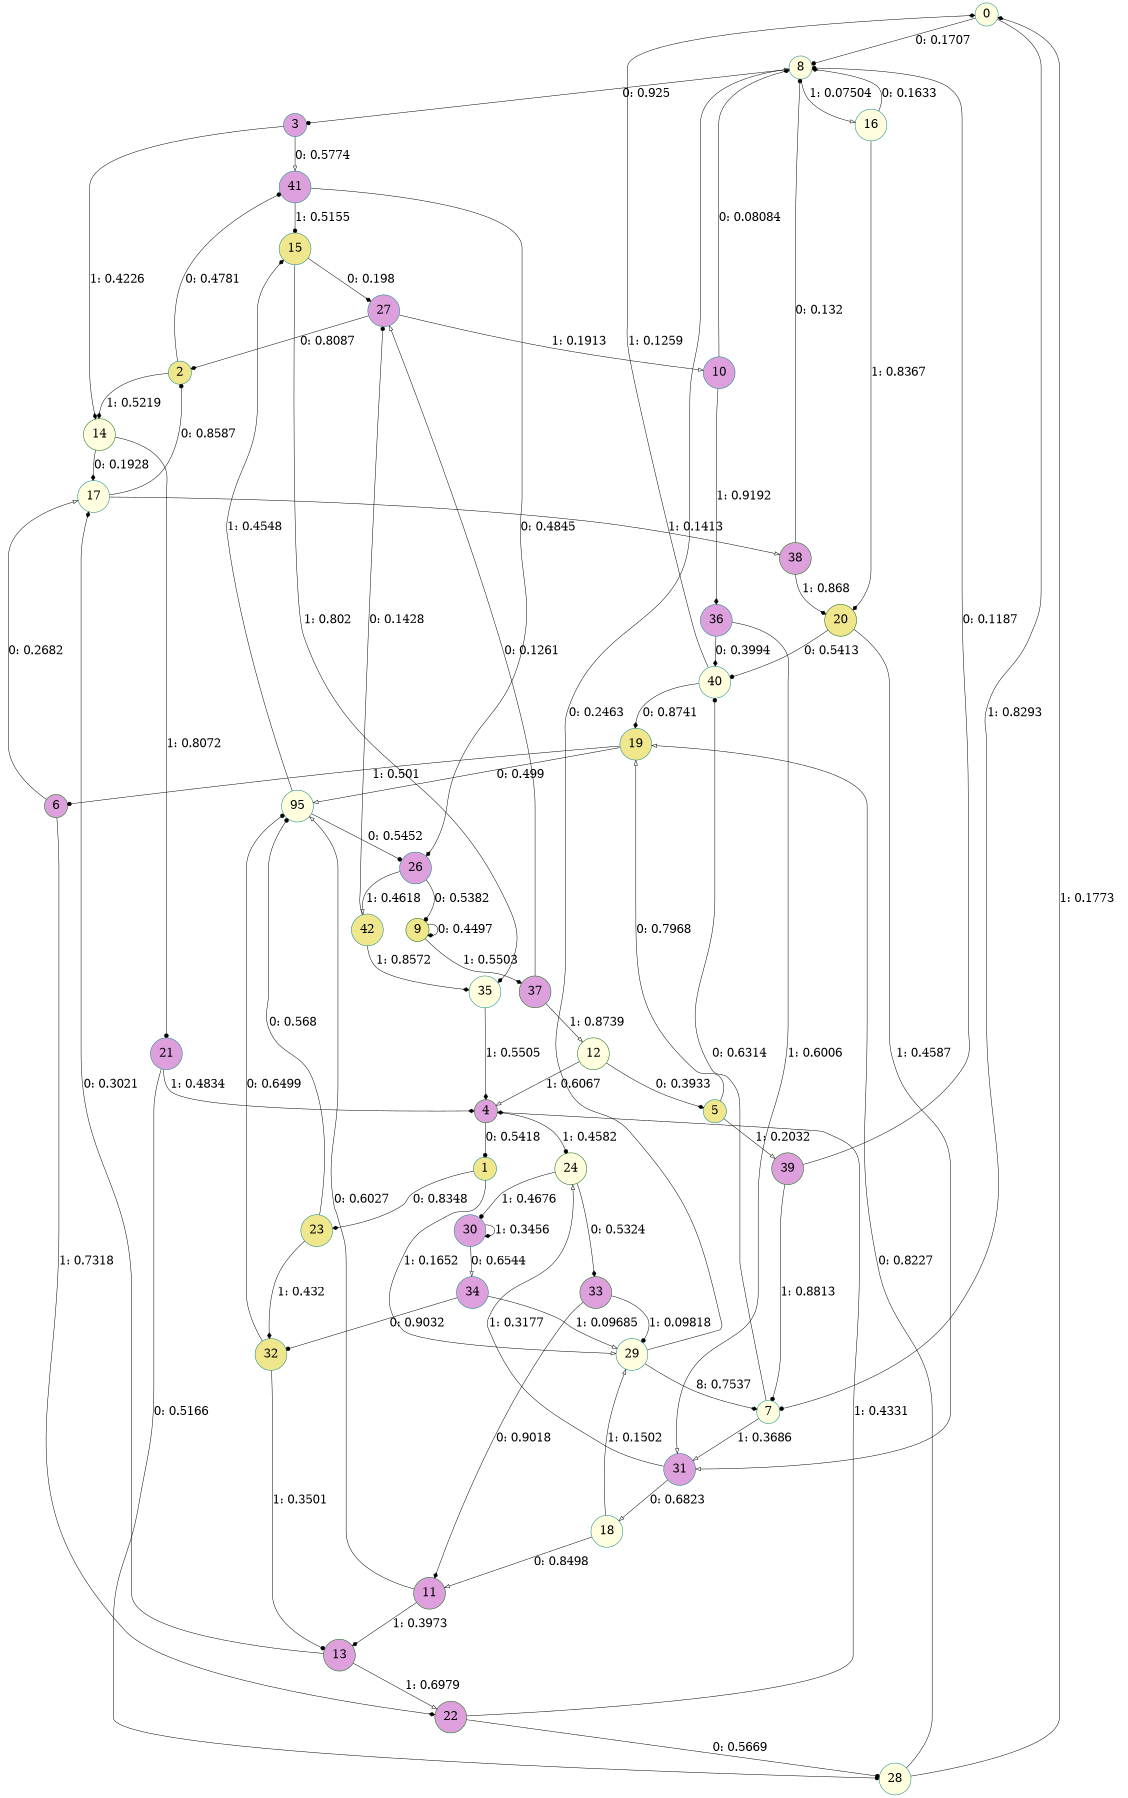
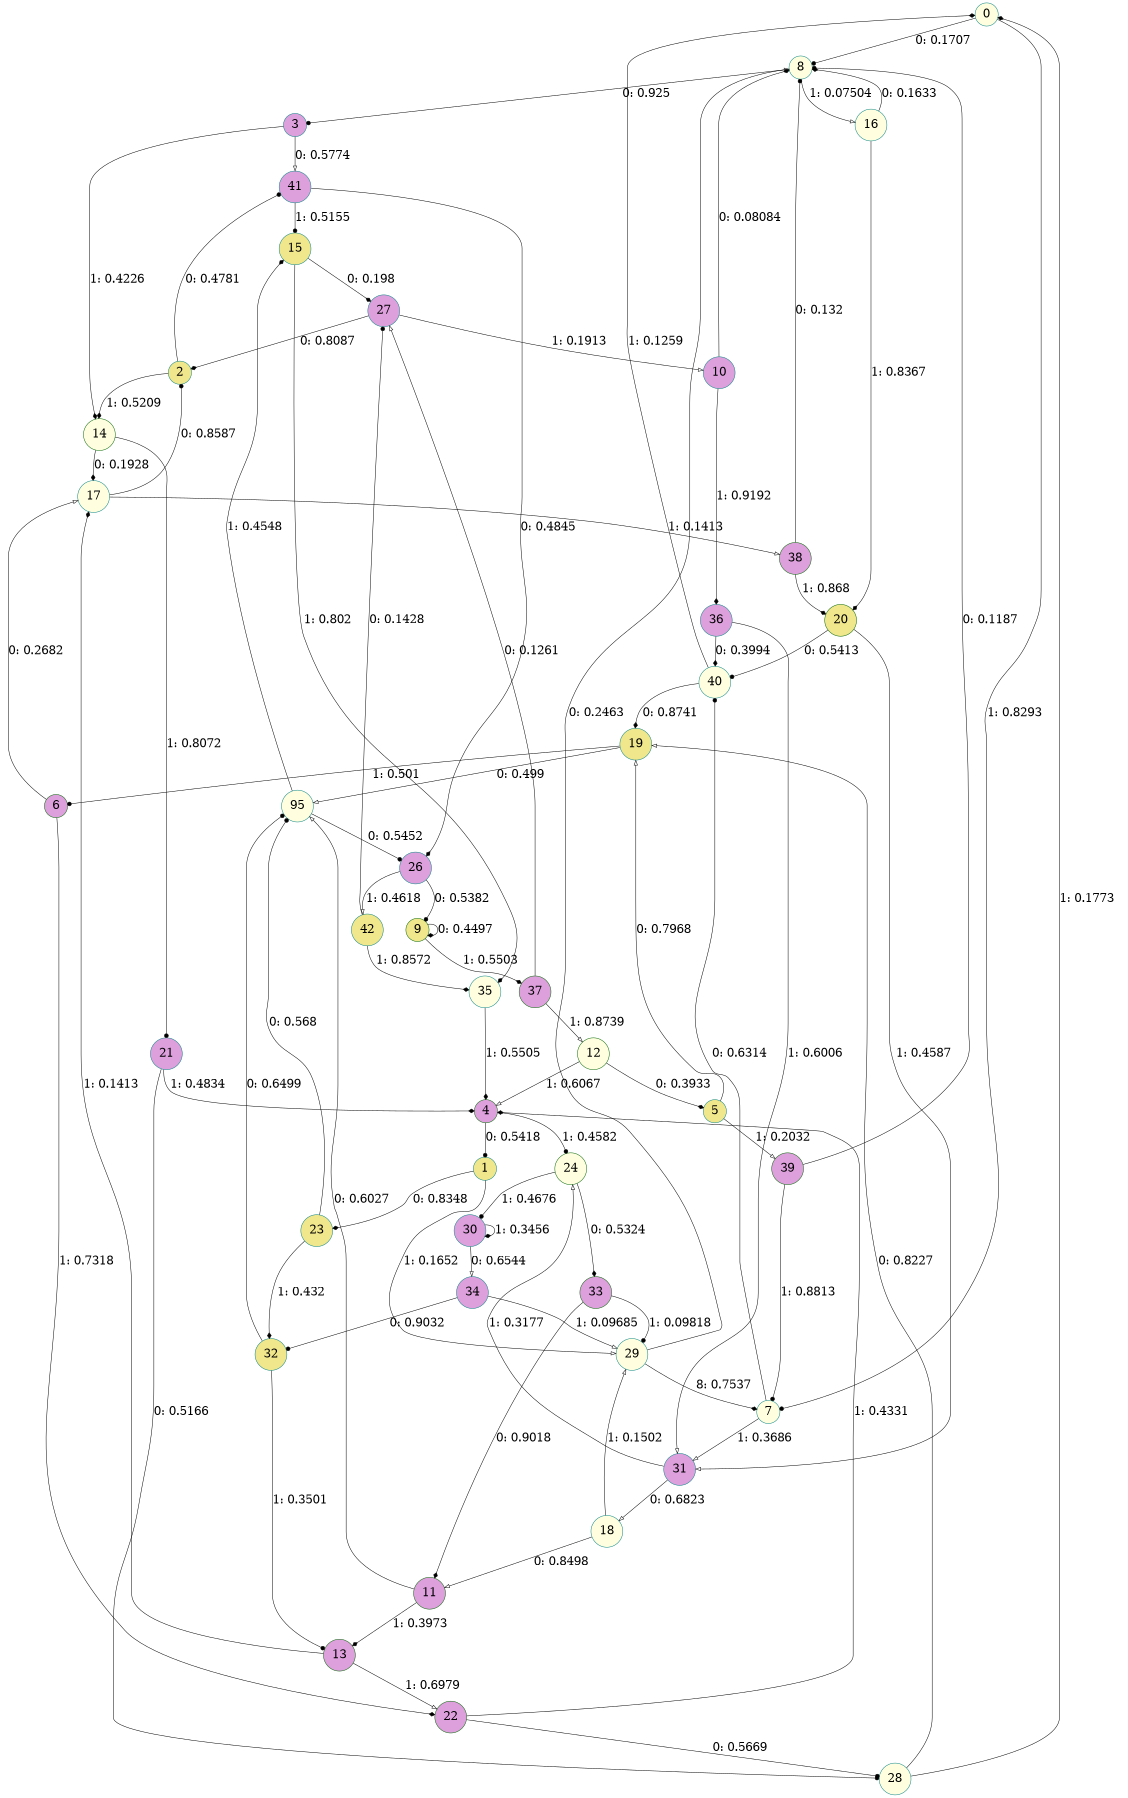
edge "2" -> "14": label "1: 0.5219   " -> "1: 0.5209   "
edge "13" -> "17": label "0: 0.3021   " -> "1: 0.1413   "
